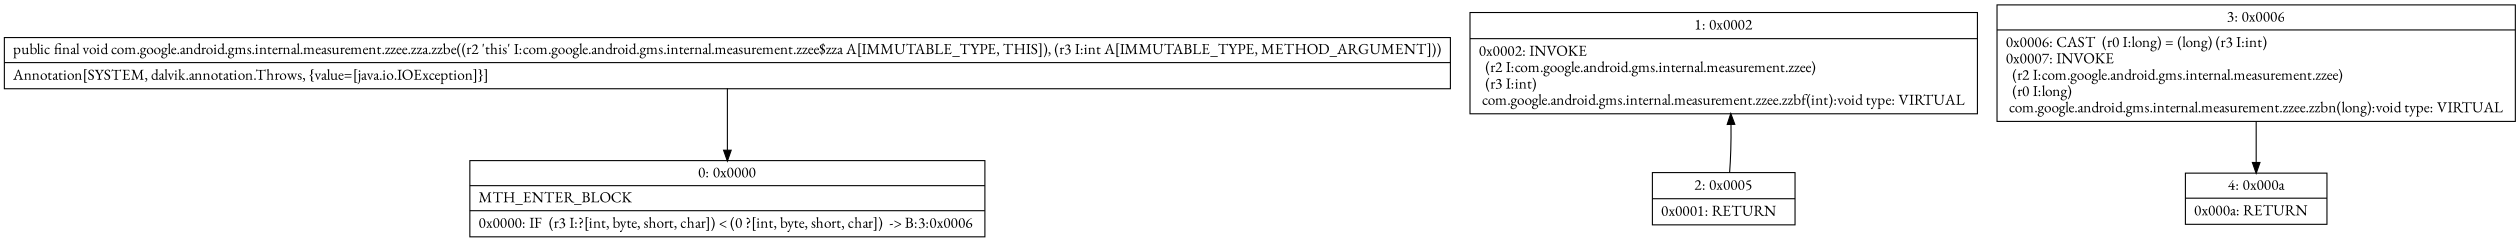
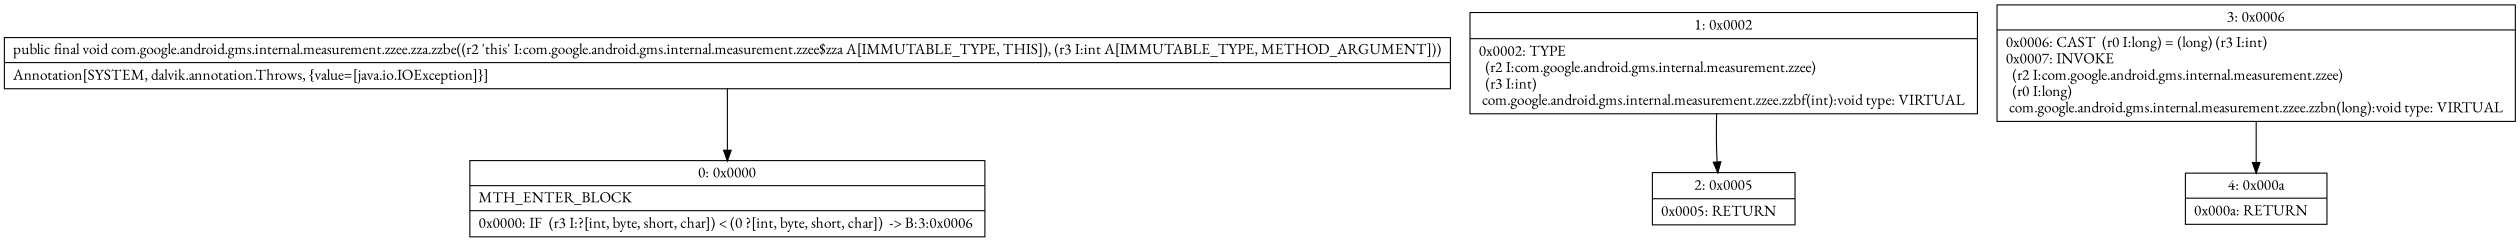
node "1: 0x0002": text "0x0002: INVOKE" -> "0x0002: TYPE"
edge "2: 0x0005" -> "1: 0x0002": reversed
node "2: 0x0005": text "0x0001: RETURN" -> "0x0005: RETURN"
